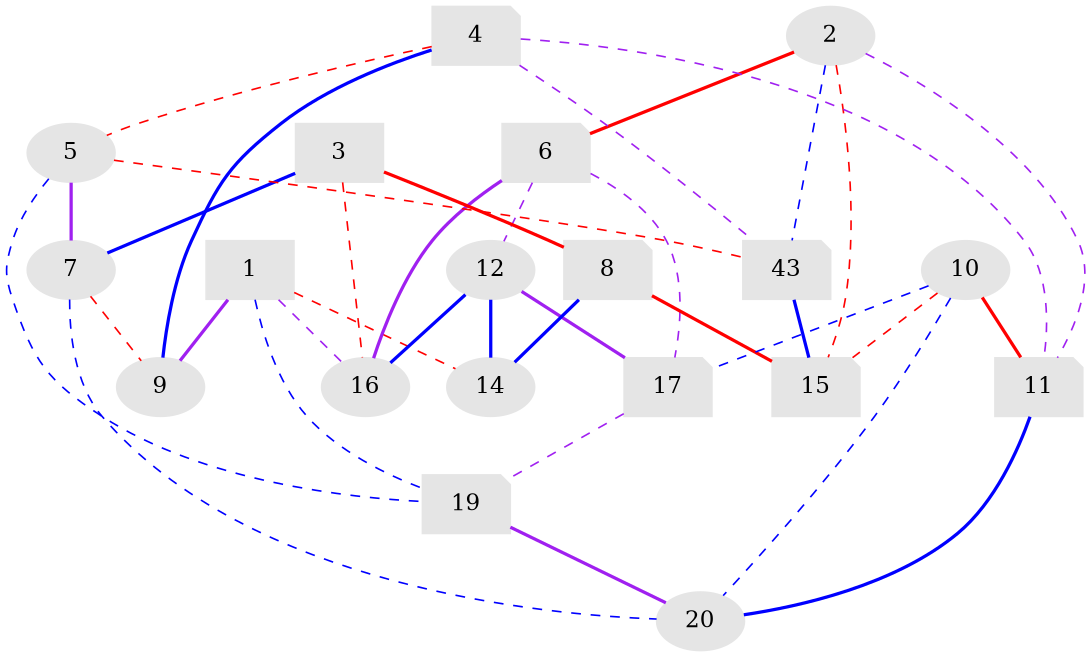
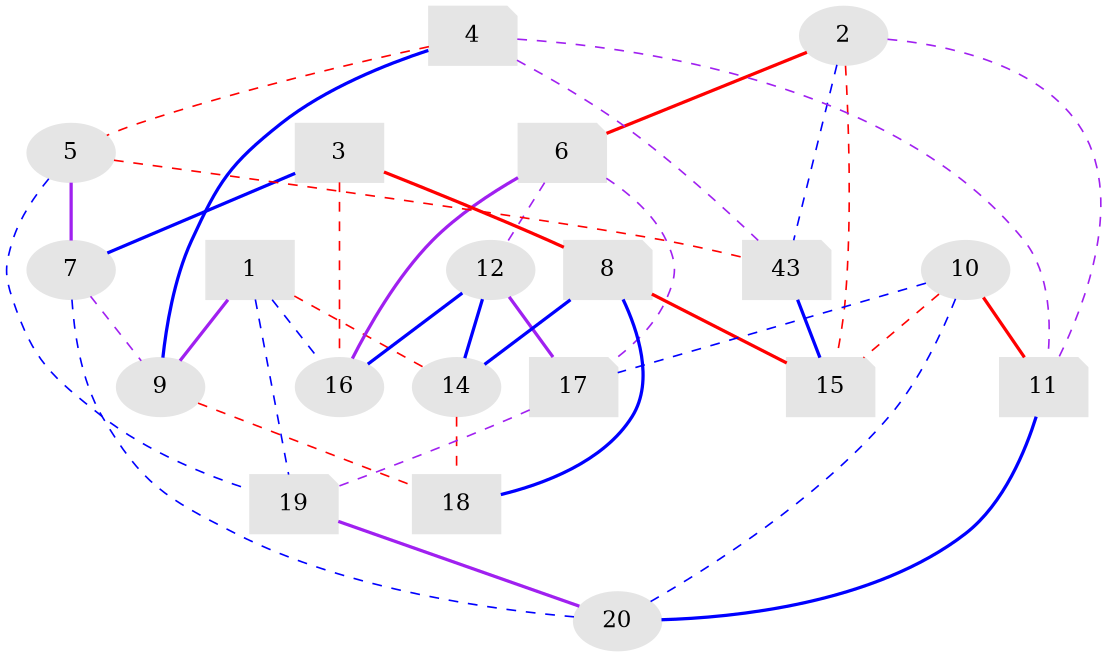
edge "7" -- "9": color red -> purple
edge "1" -- "16": color purple -> blue
node "18": added
